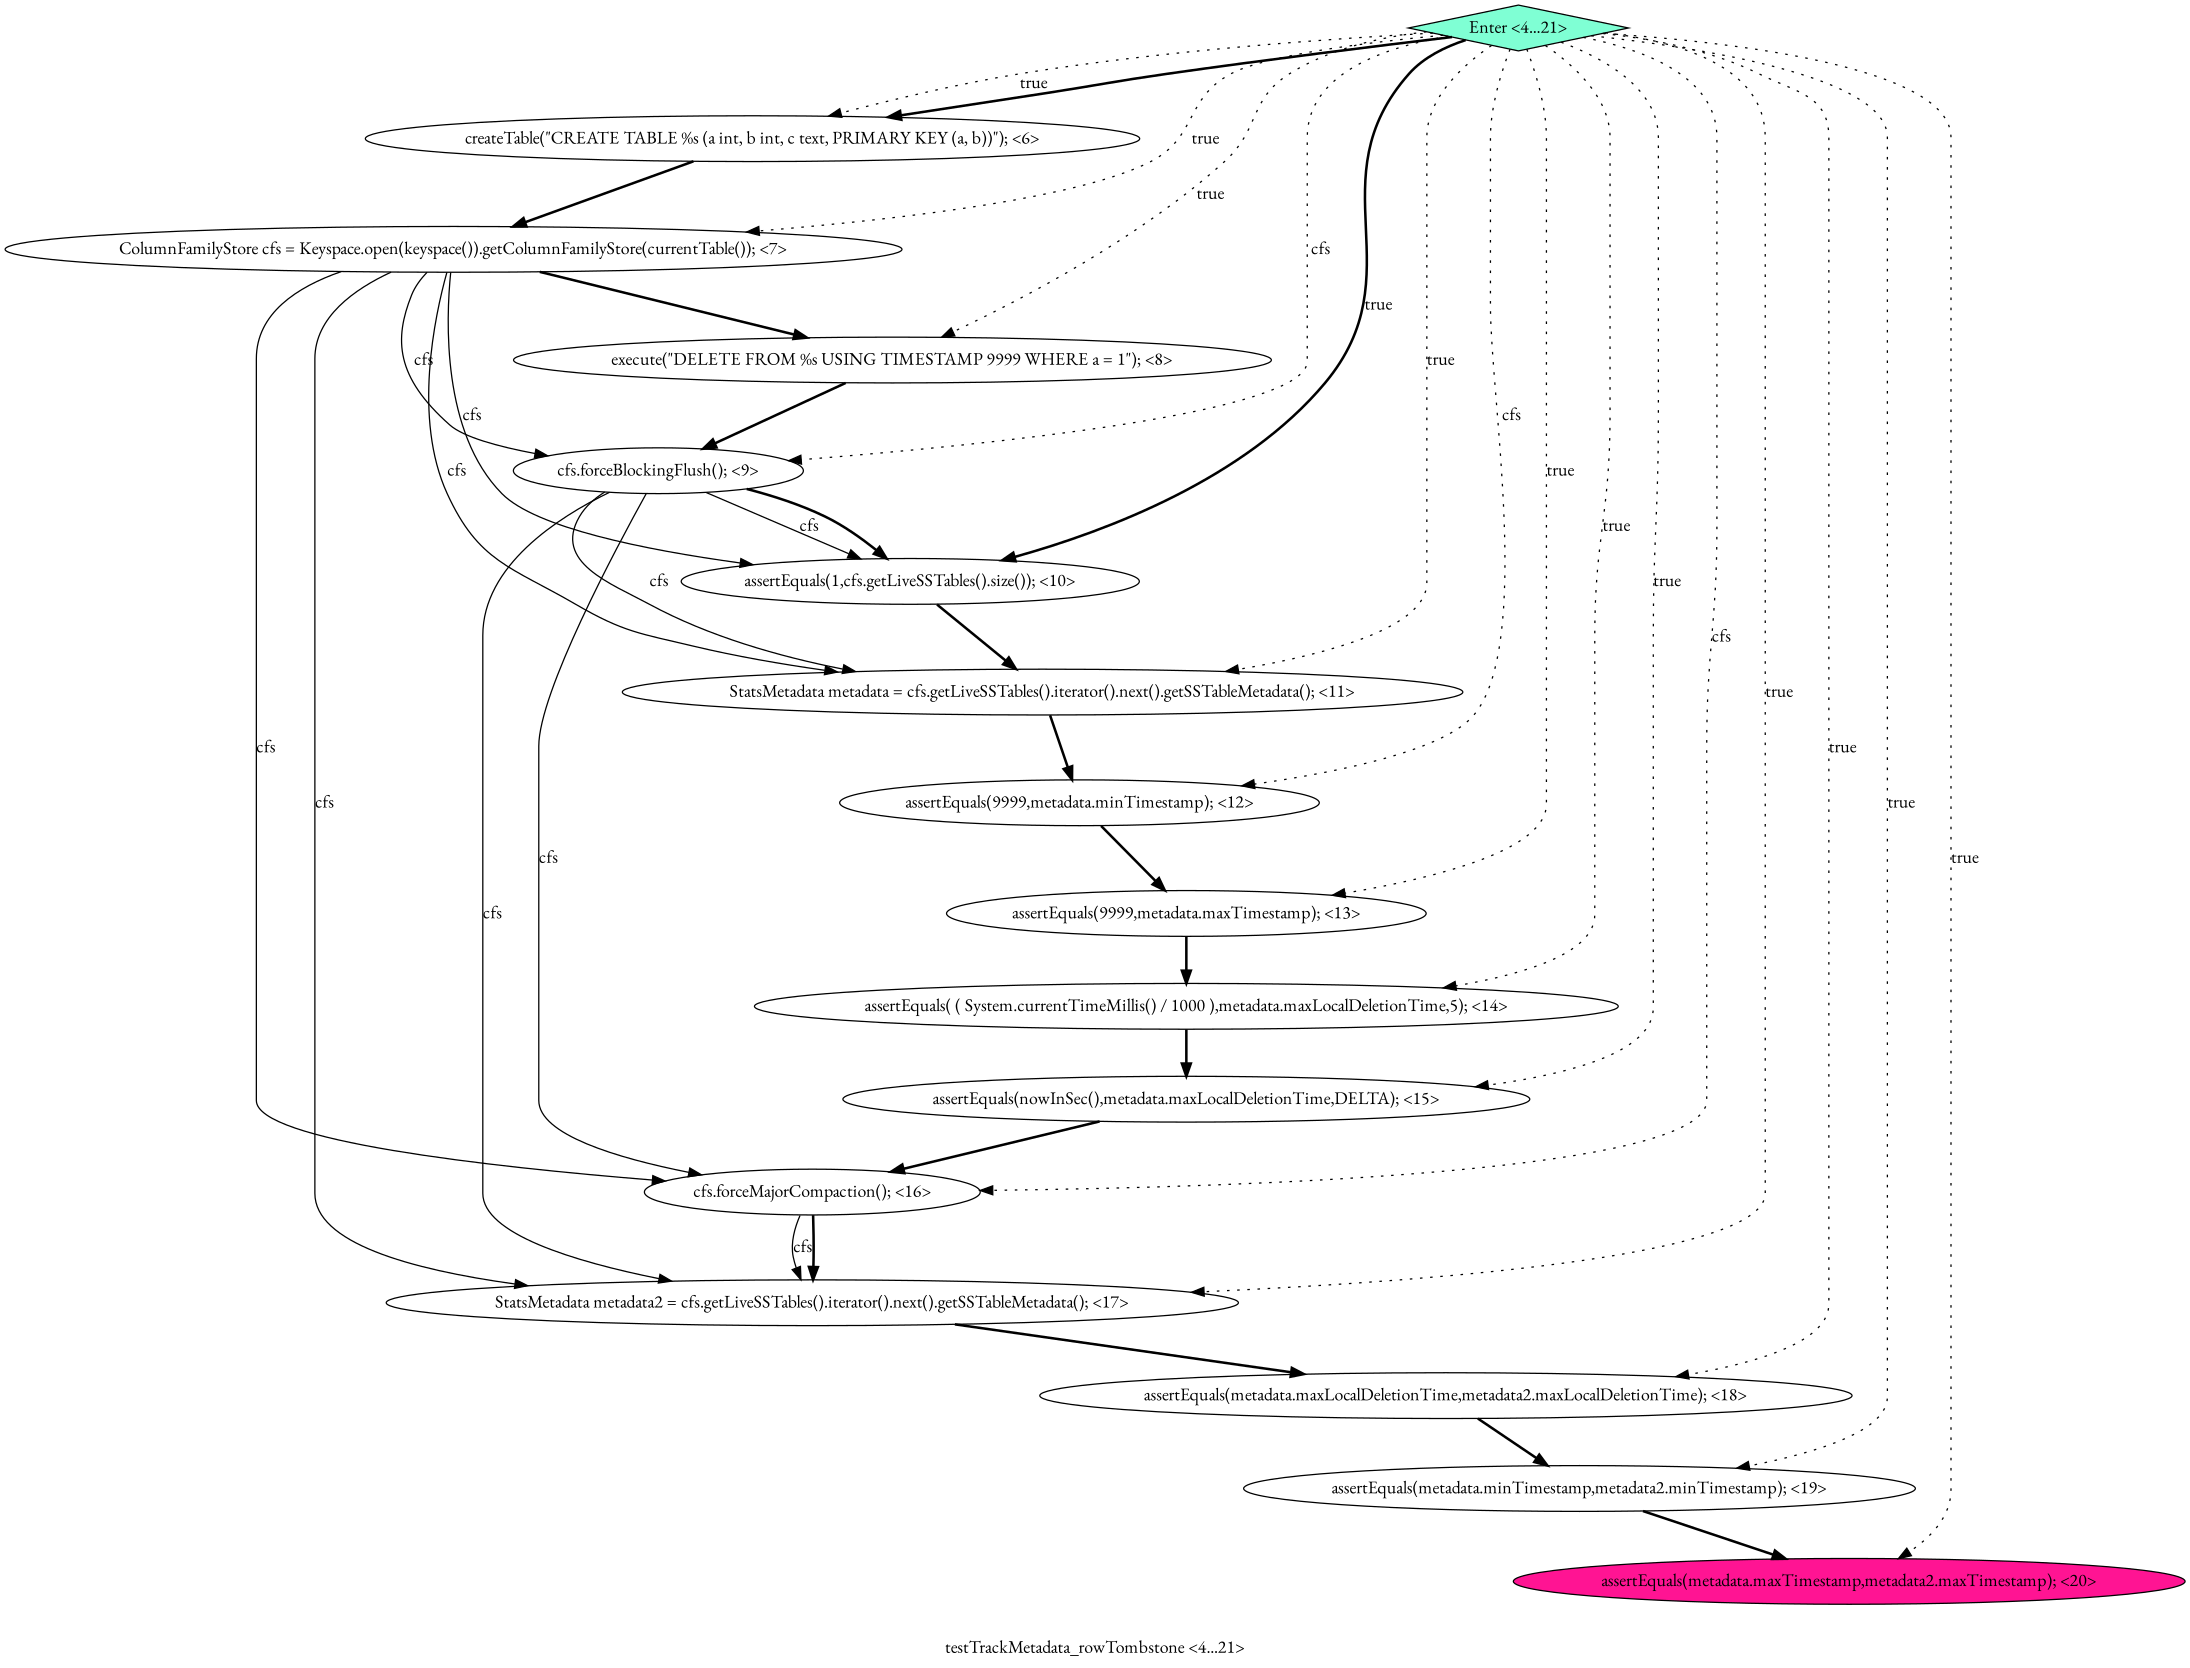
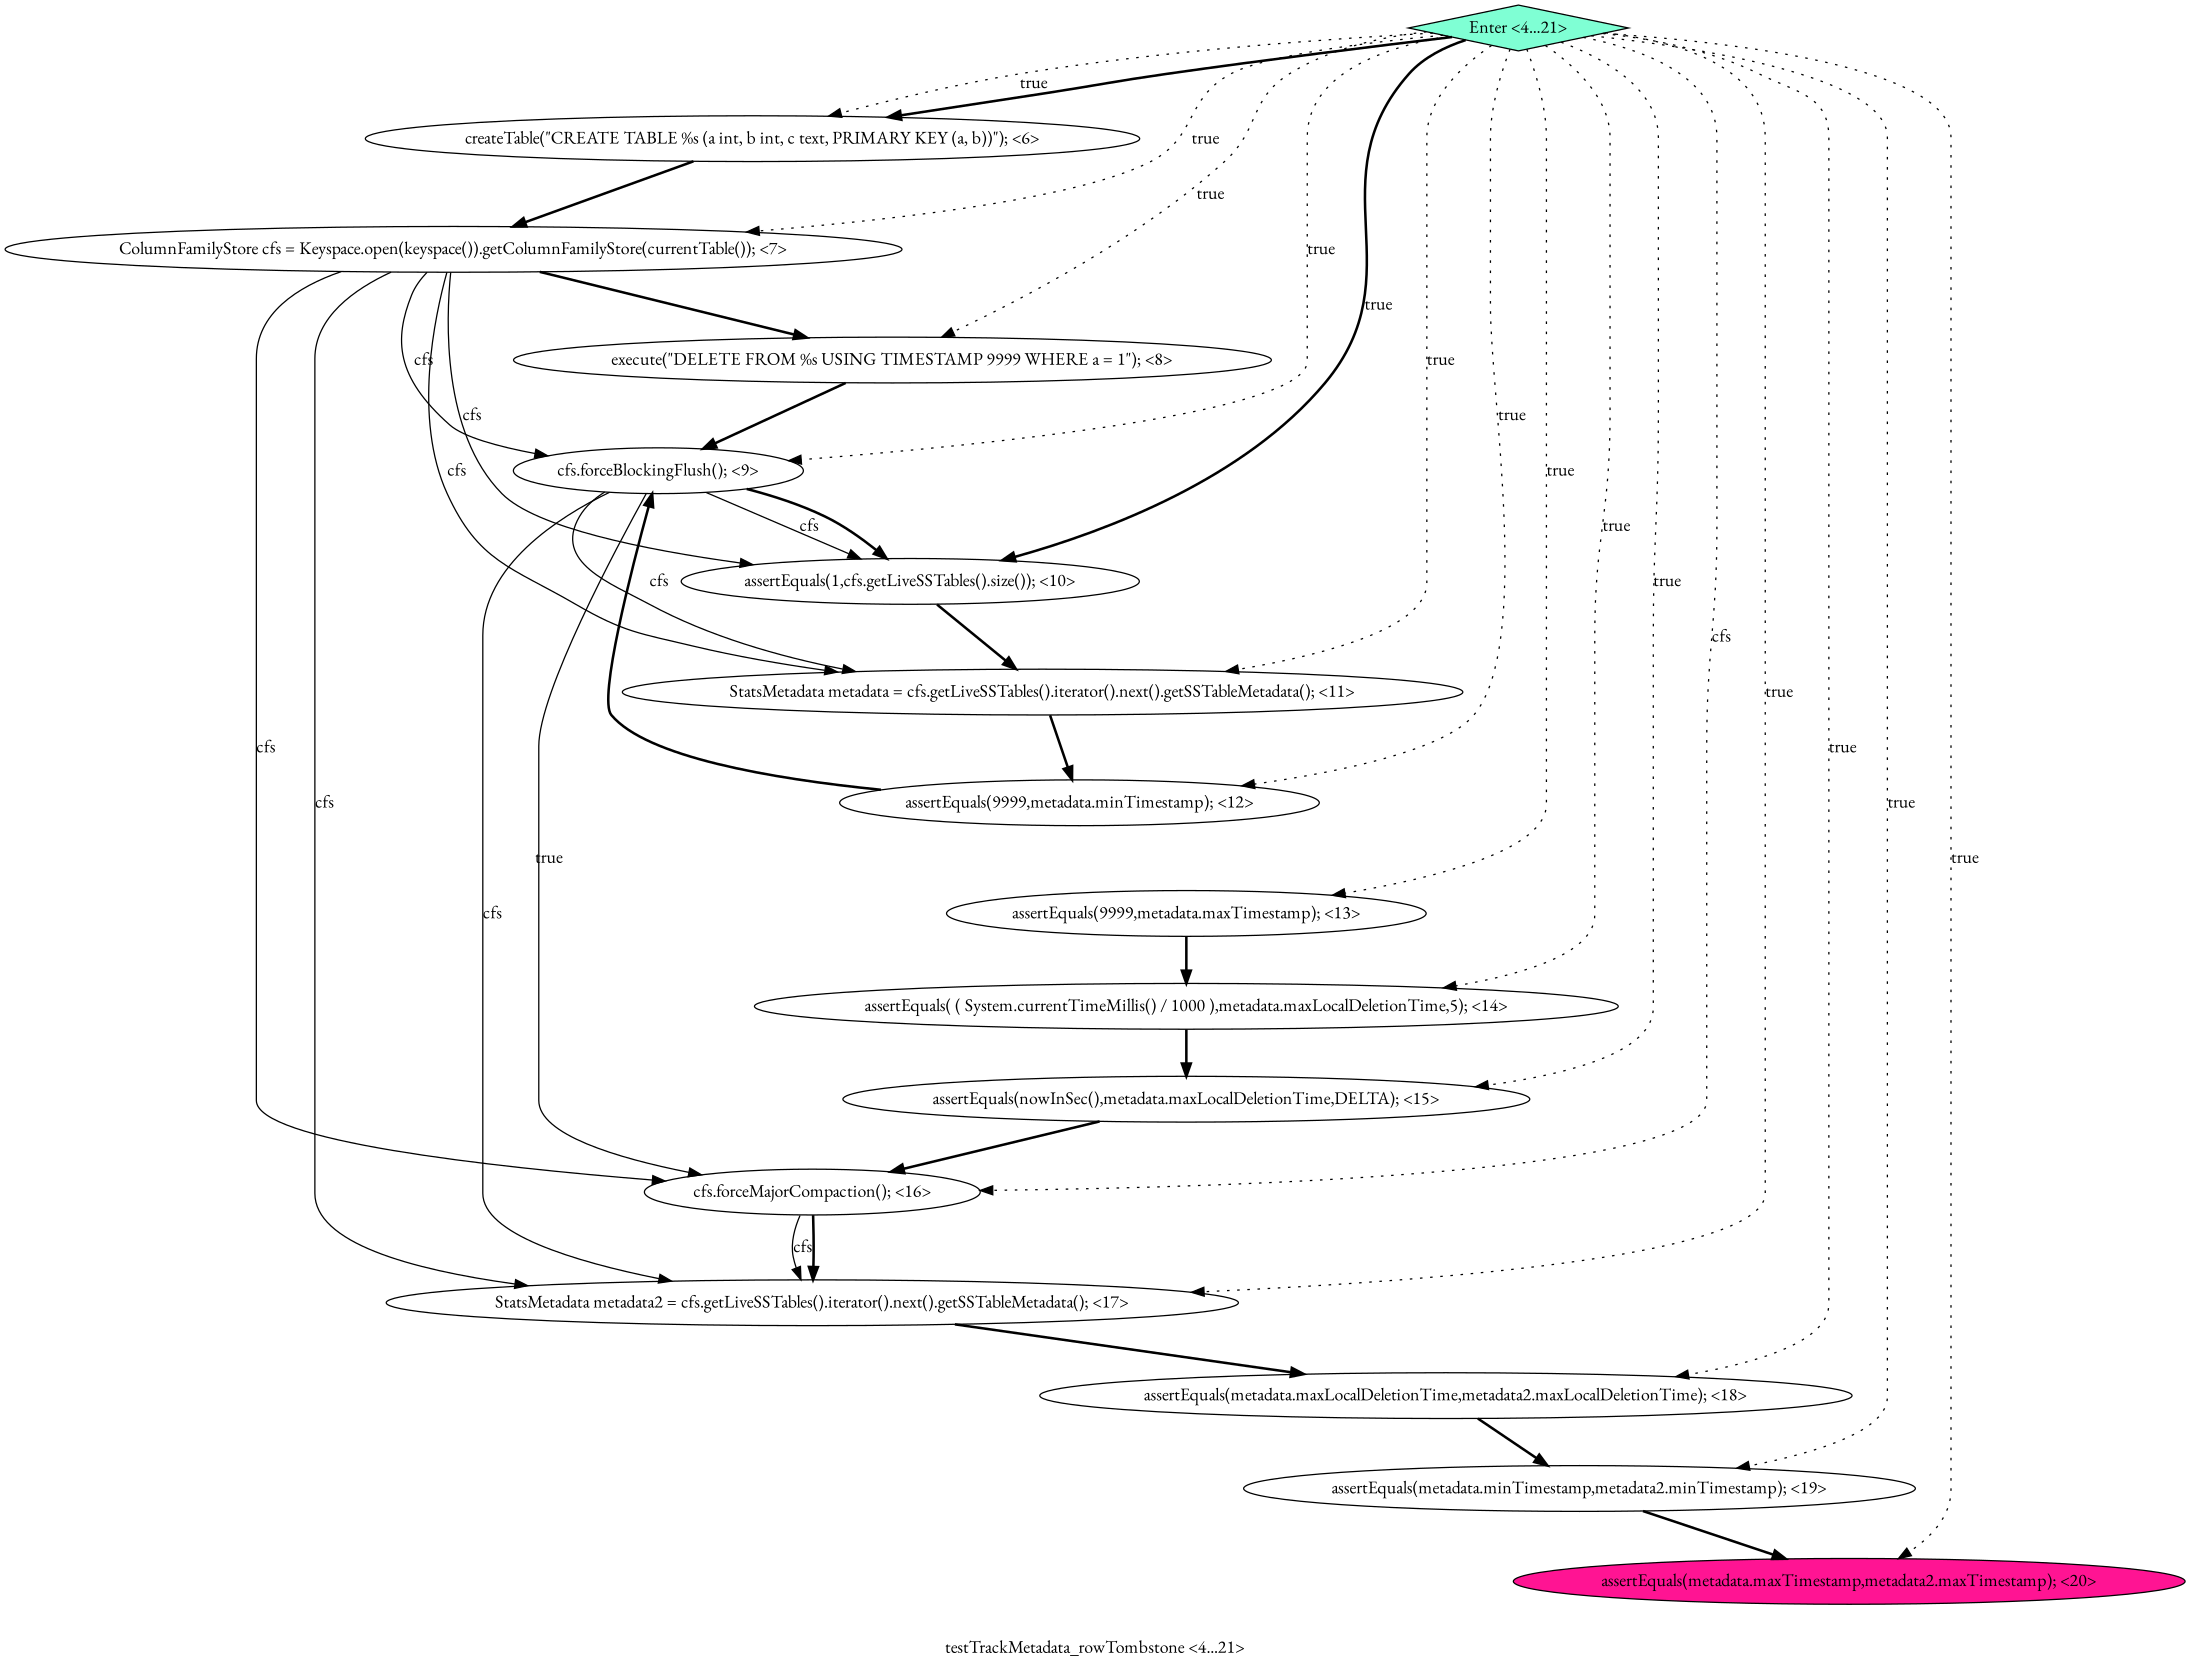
edge "Enter <4...21>" -> "cfs.forceBlockingFlush(); <9>": label "cfs" -> "true"
edge "Enter <4...21>" -> "assertEquals(9999,metadata.minTimestamp); <12>": label "cfs" -> "true"
edge "assertEquals(9999,metadata.minTimestamp); <12>" -> "assertEquals(9999,metadata.maxTimestamp); <13>": now "assertEquals(9999,metadata.minTimestamp); <12>" -> "cfs.forceBlockingFlush(); <9>"
edge "cfs.forceBlockingFlush(); <9>" -> "cfs.forceMajorCompaction(); <16>": label "cfs" -> "true"
